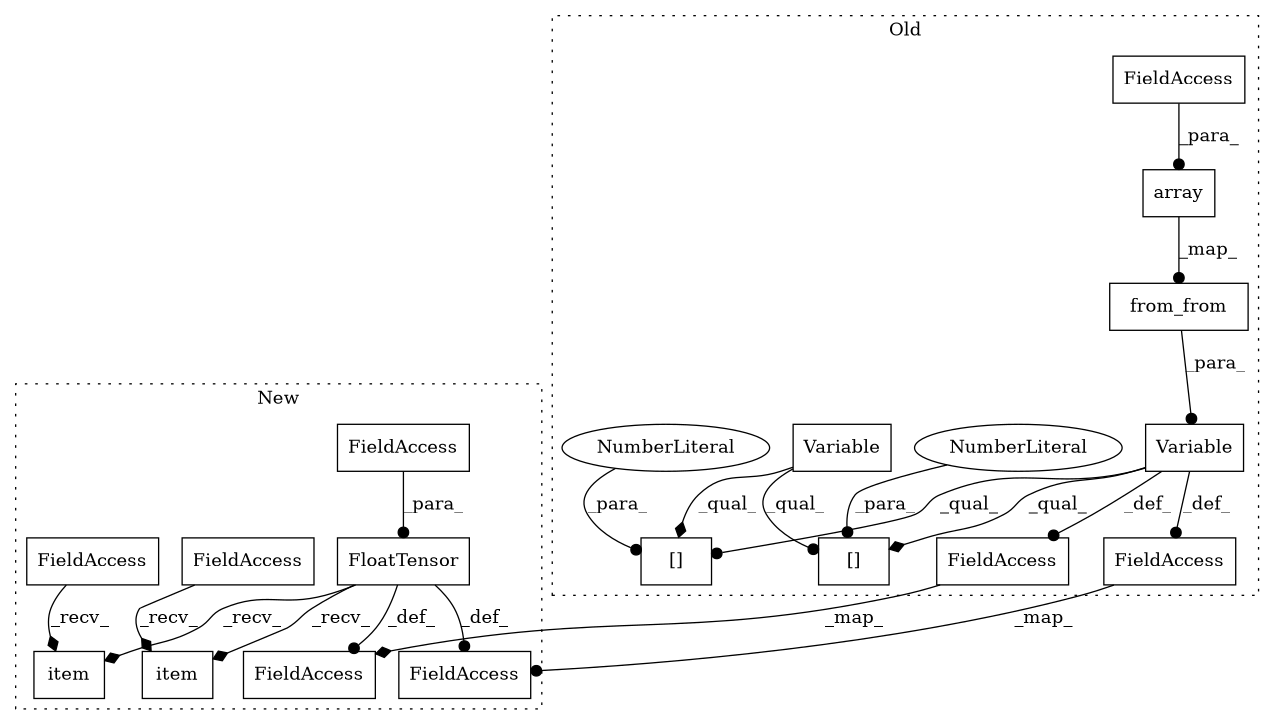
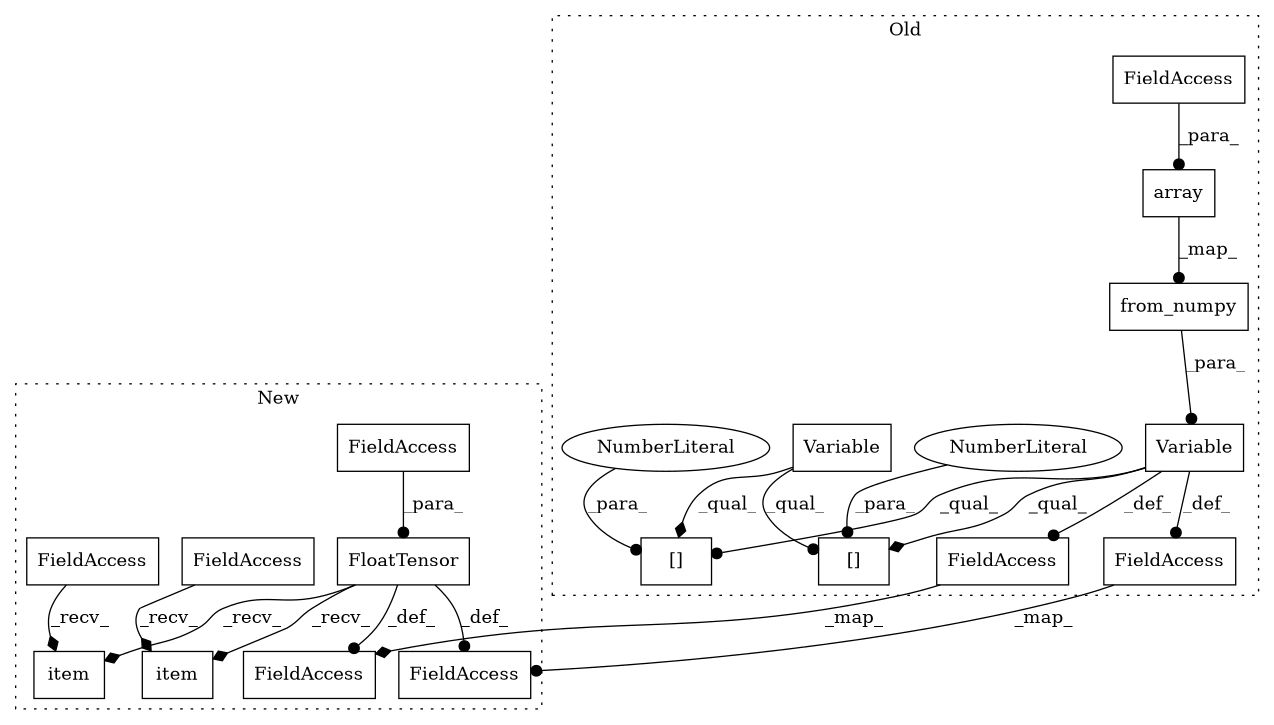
node "from_from": label "from_from" -> "from_numpy"
